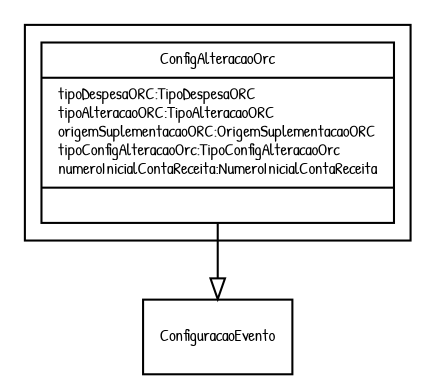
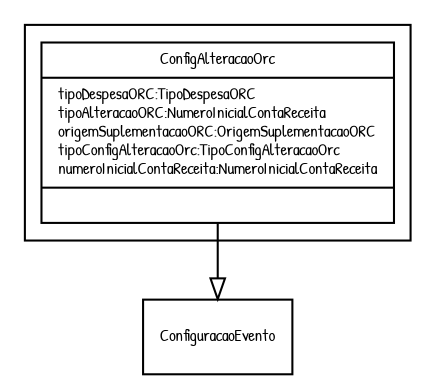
node "ConfigAlteracaoOrc": text "tipoAlteracaoORC:TipoAlteracaoORC" -> "tipoAlteracaoORC:NumeroInicialContaReceita"
